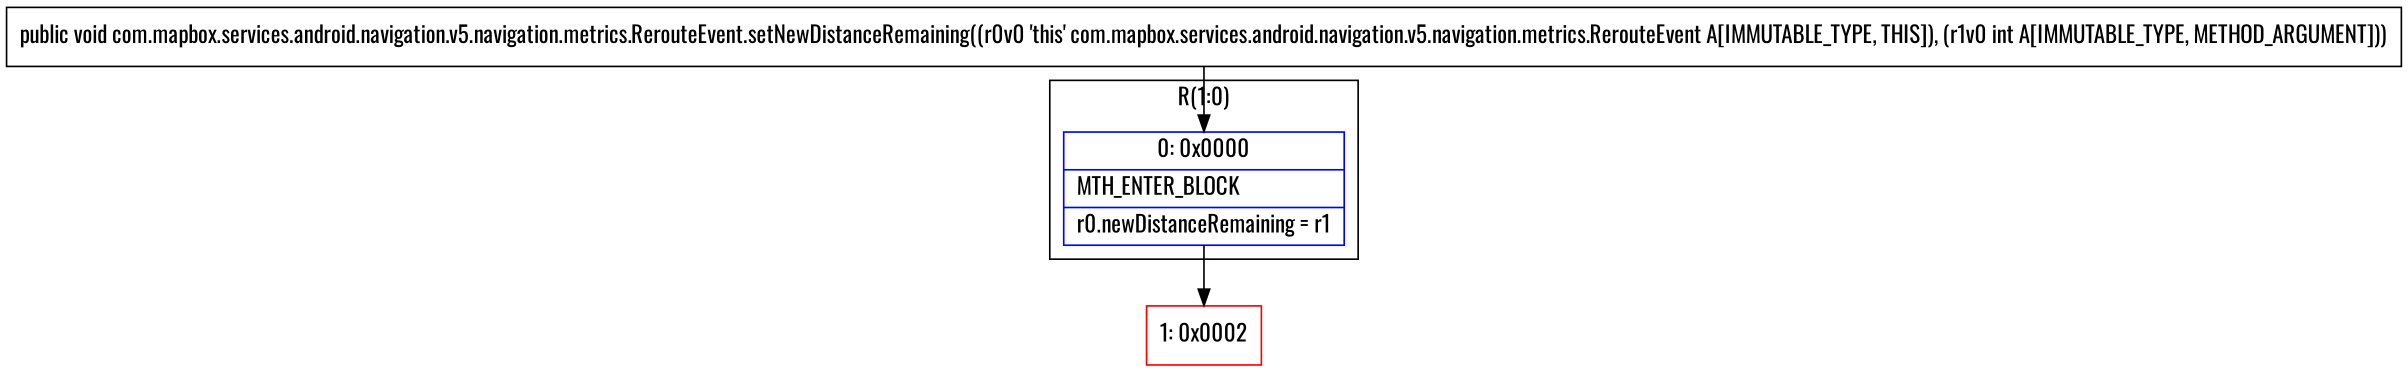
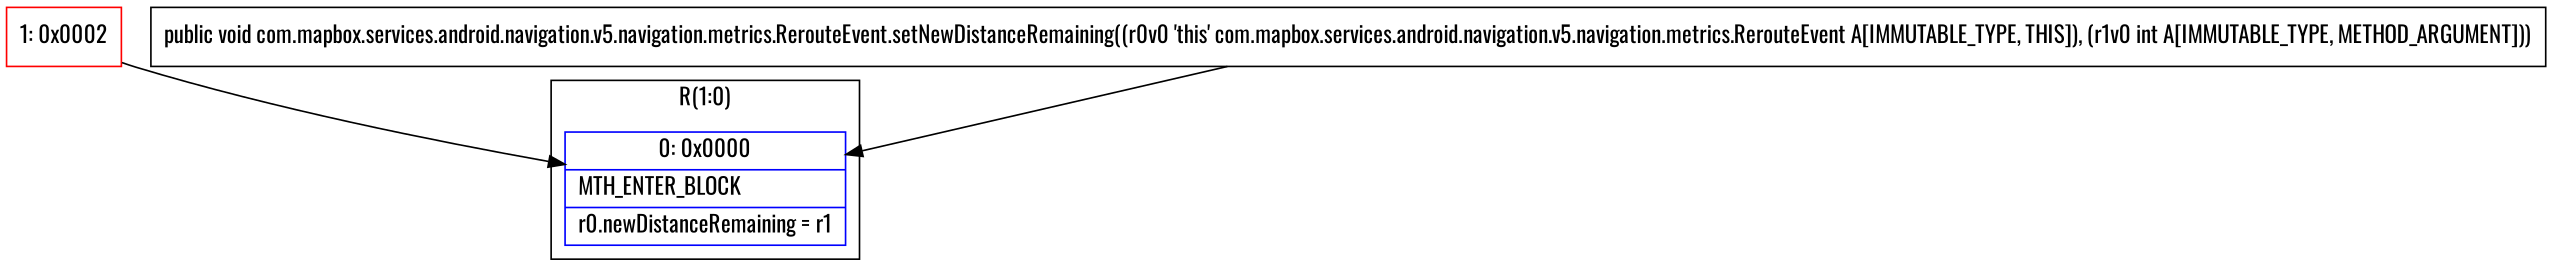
edge "0: 0x0000" -> "1: 0x0002": reversed
